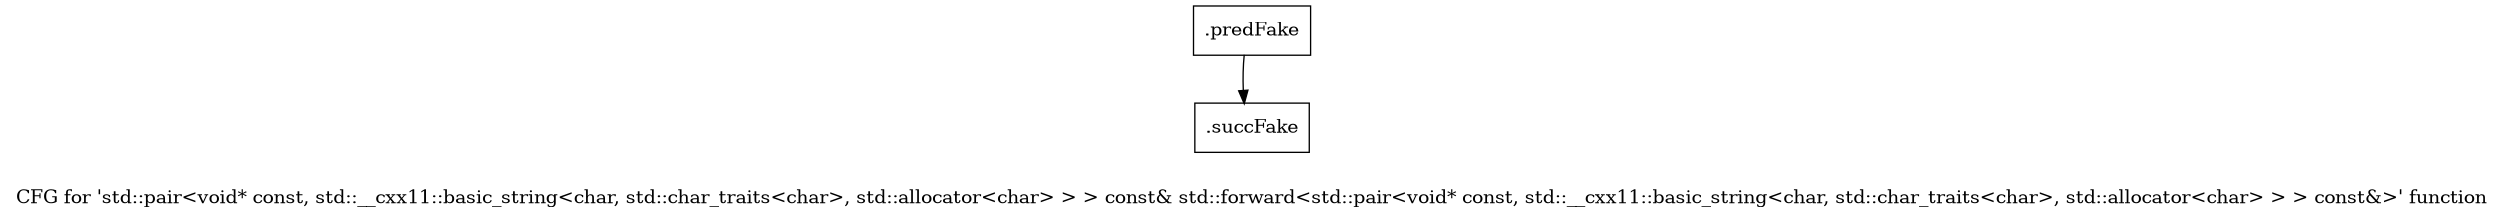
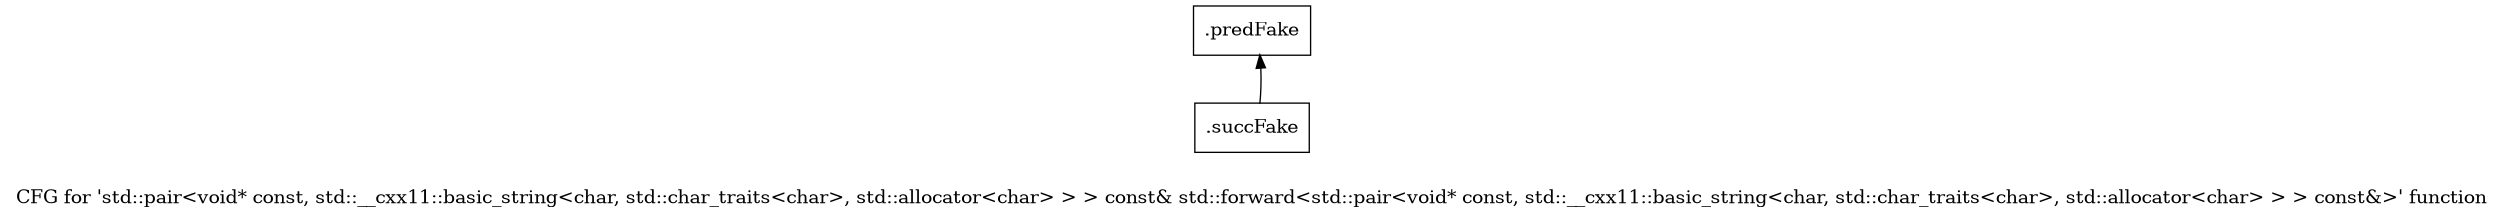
edge ".predFake" -> ".succFake": reversed
